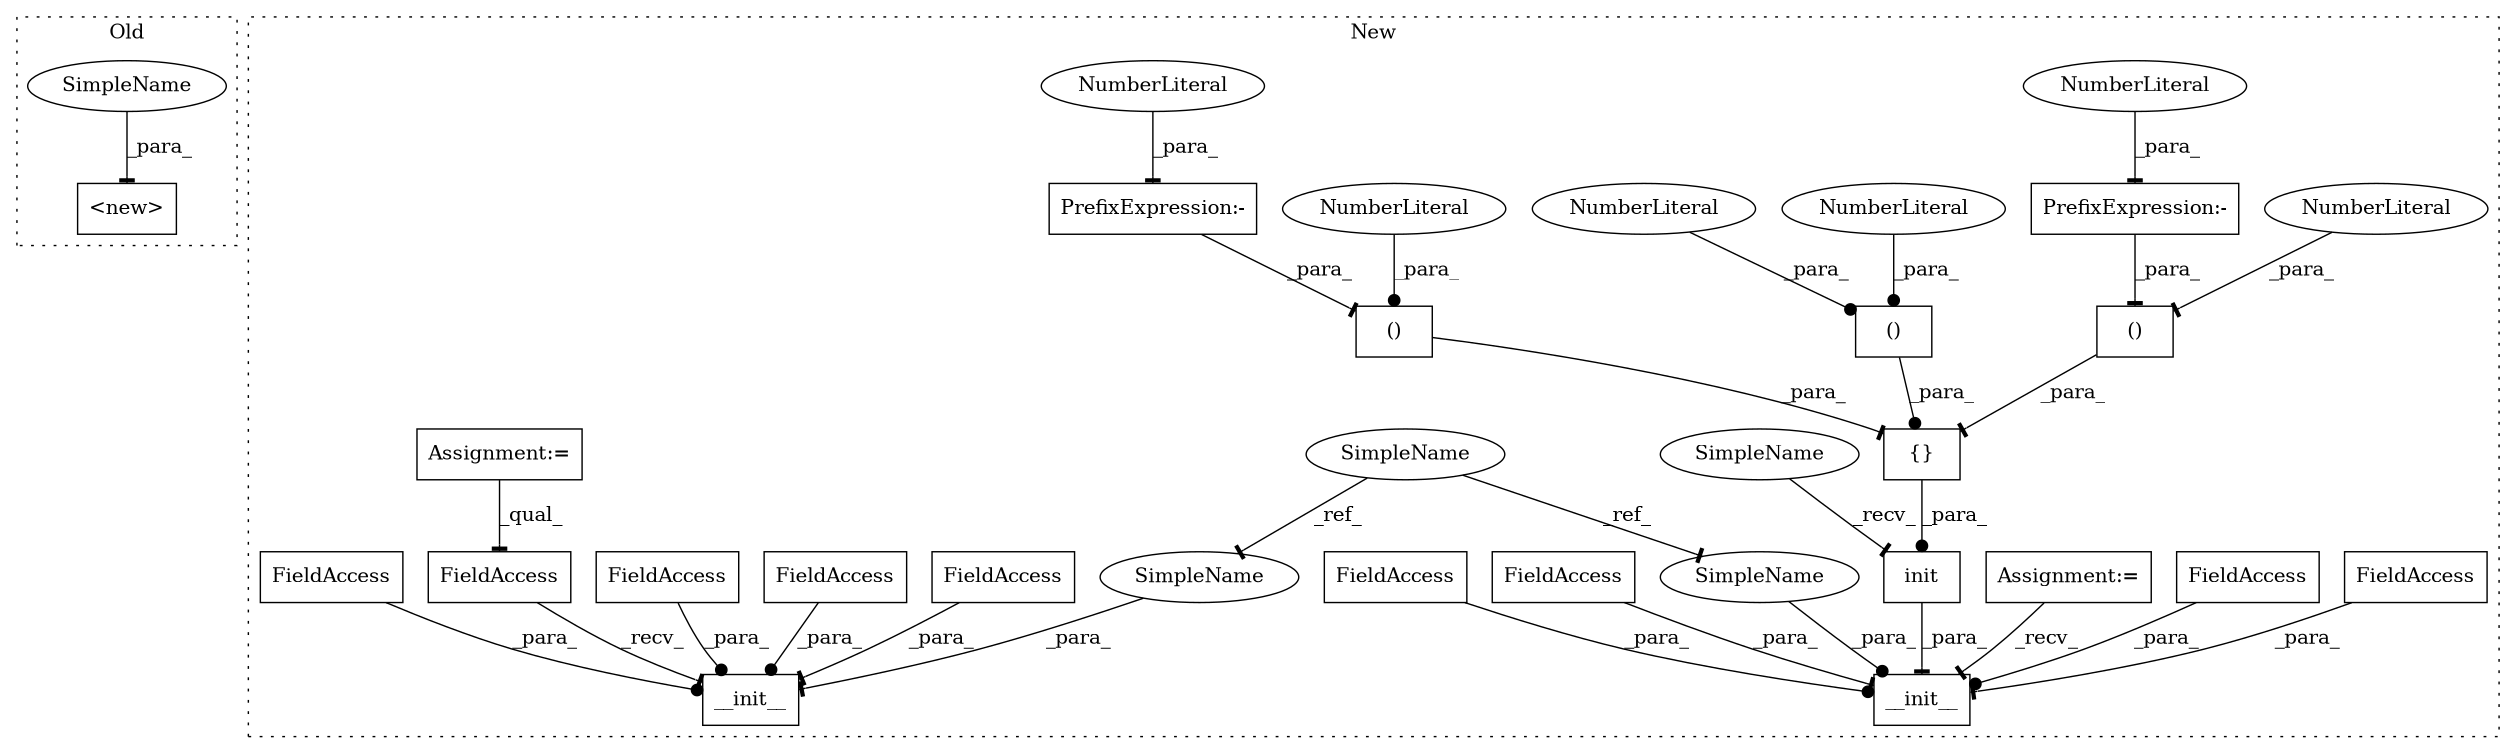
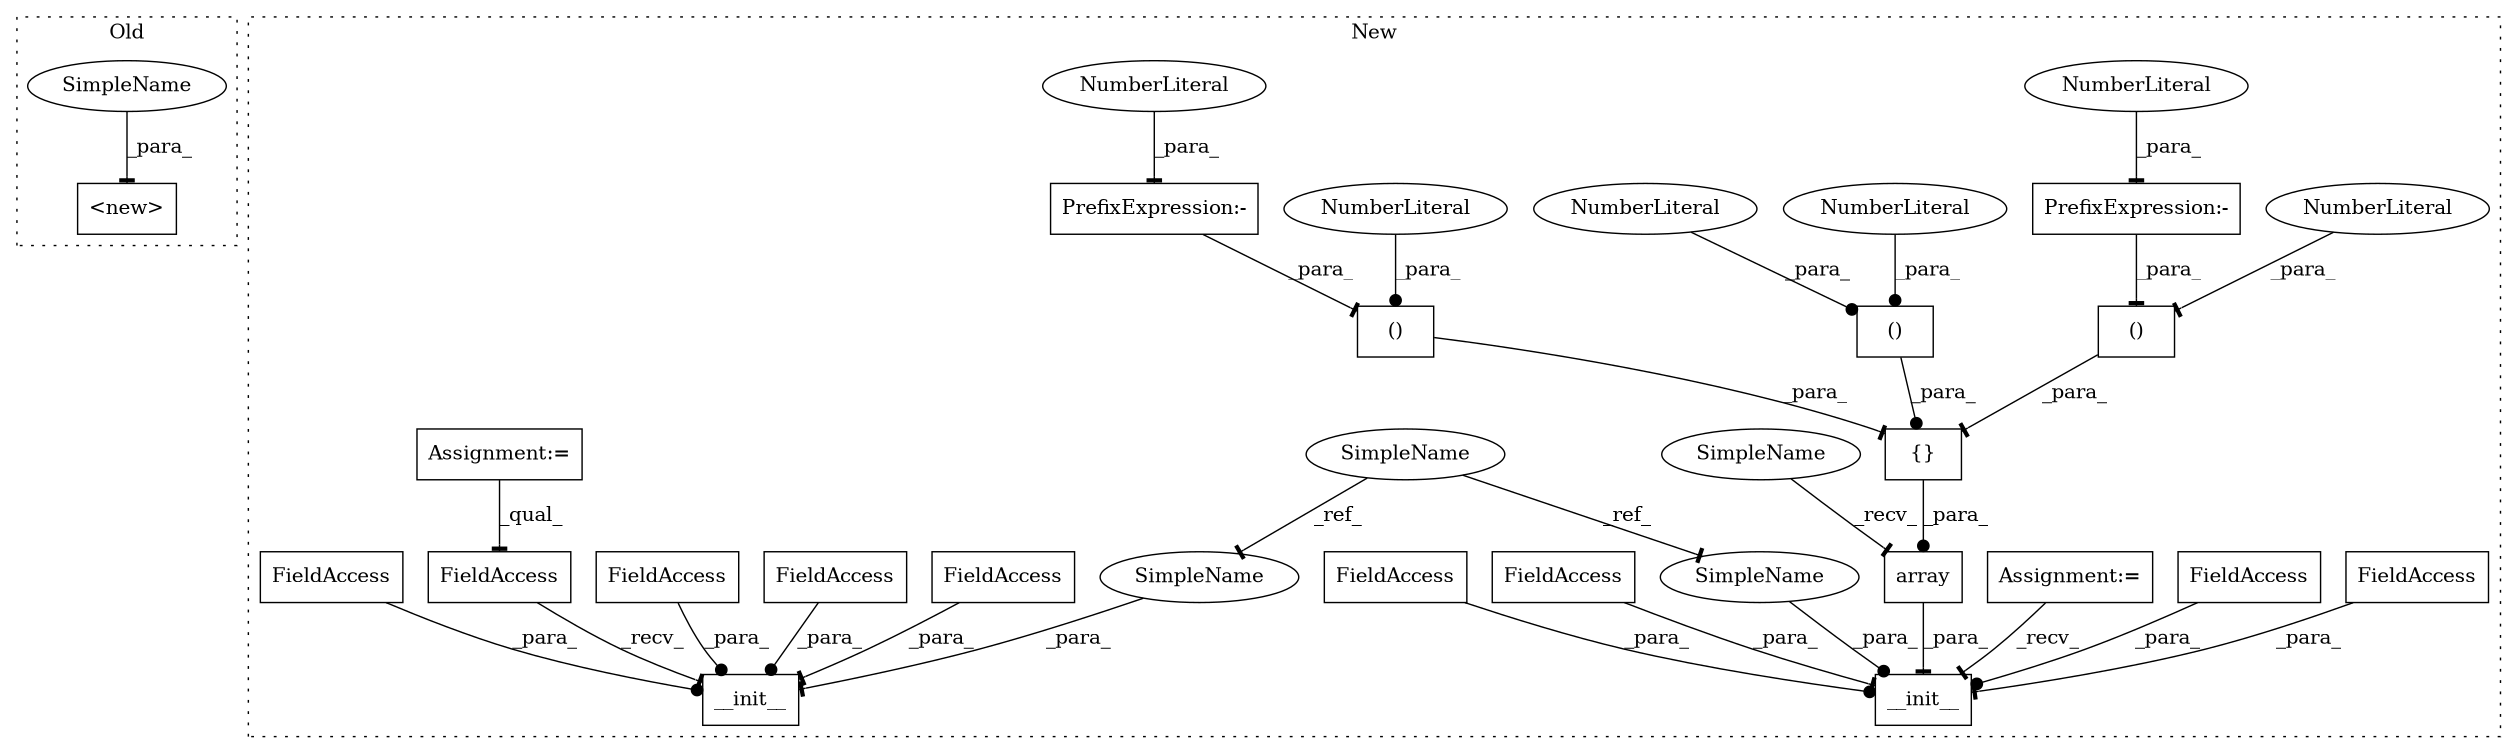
node "init": label "init" -> "array"
